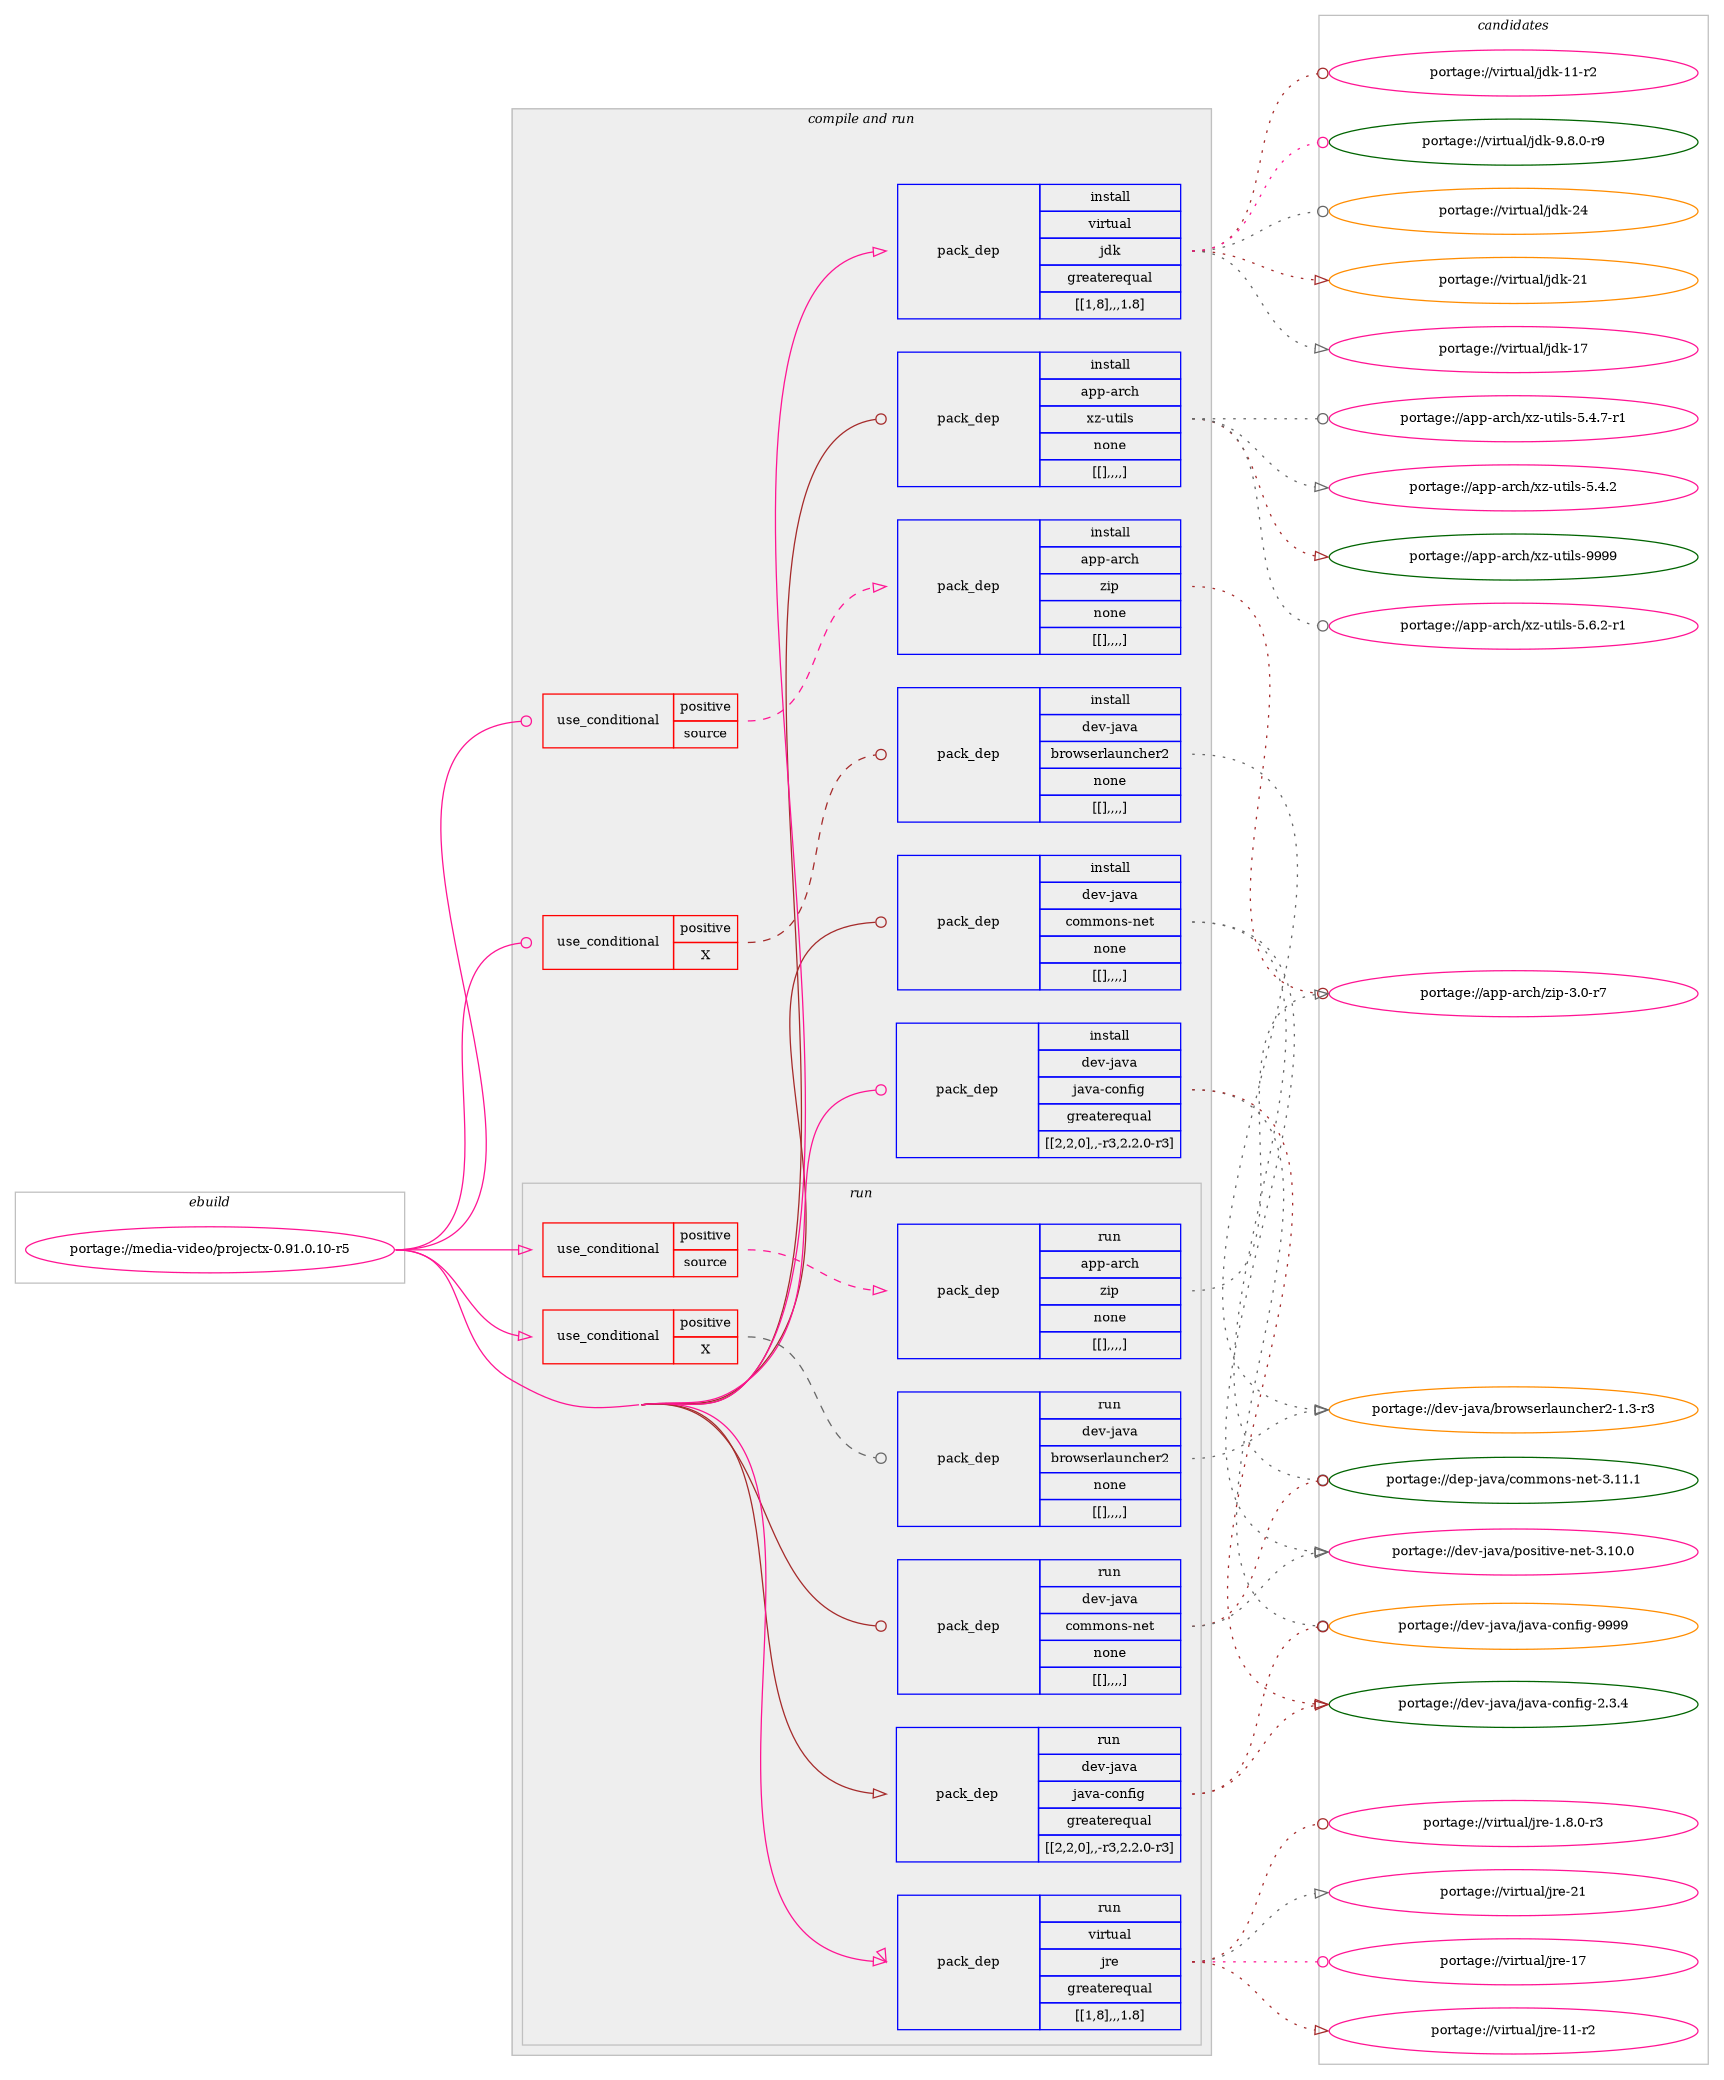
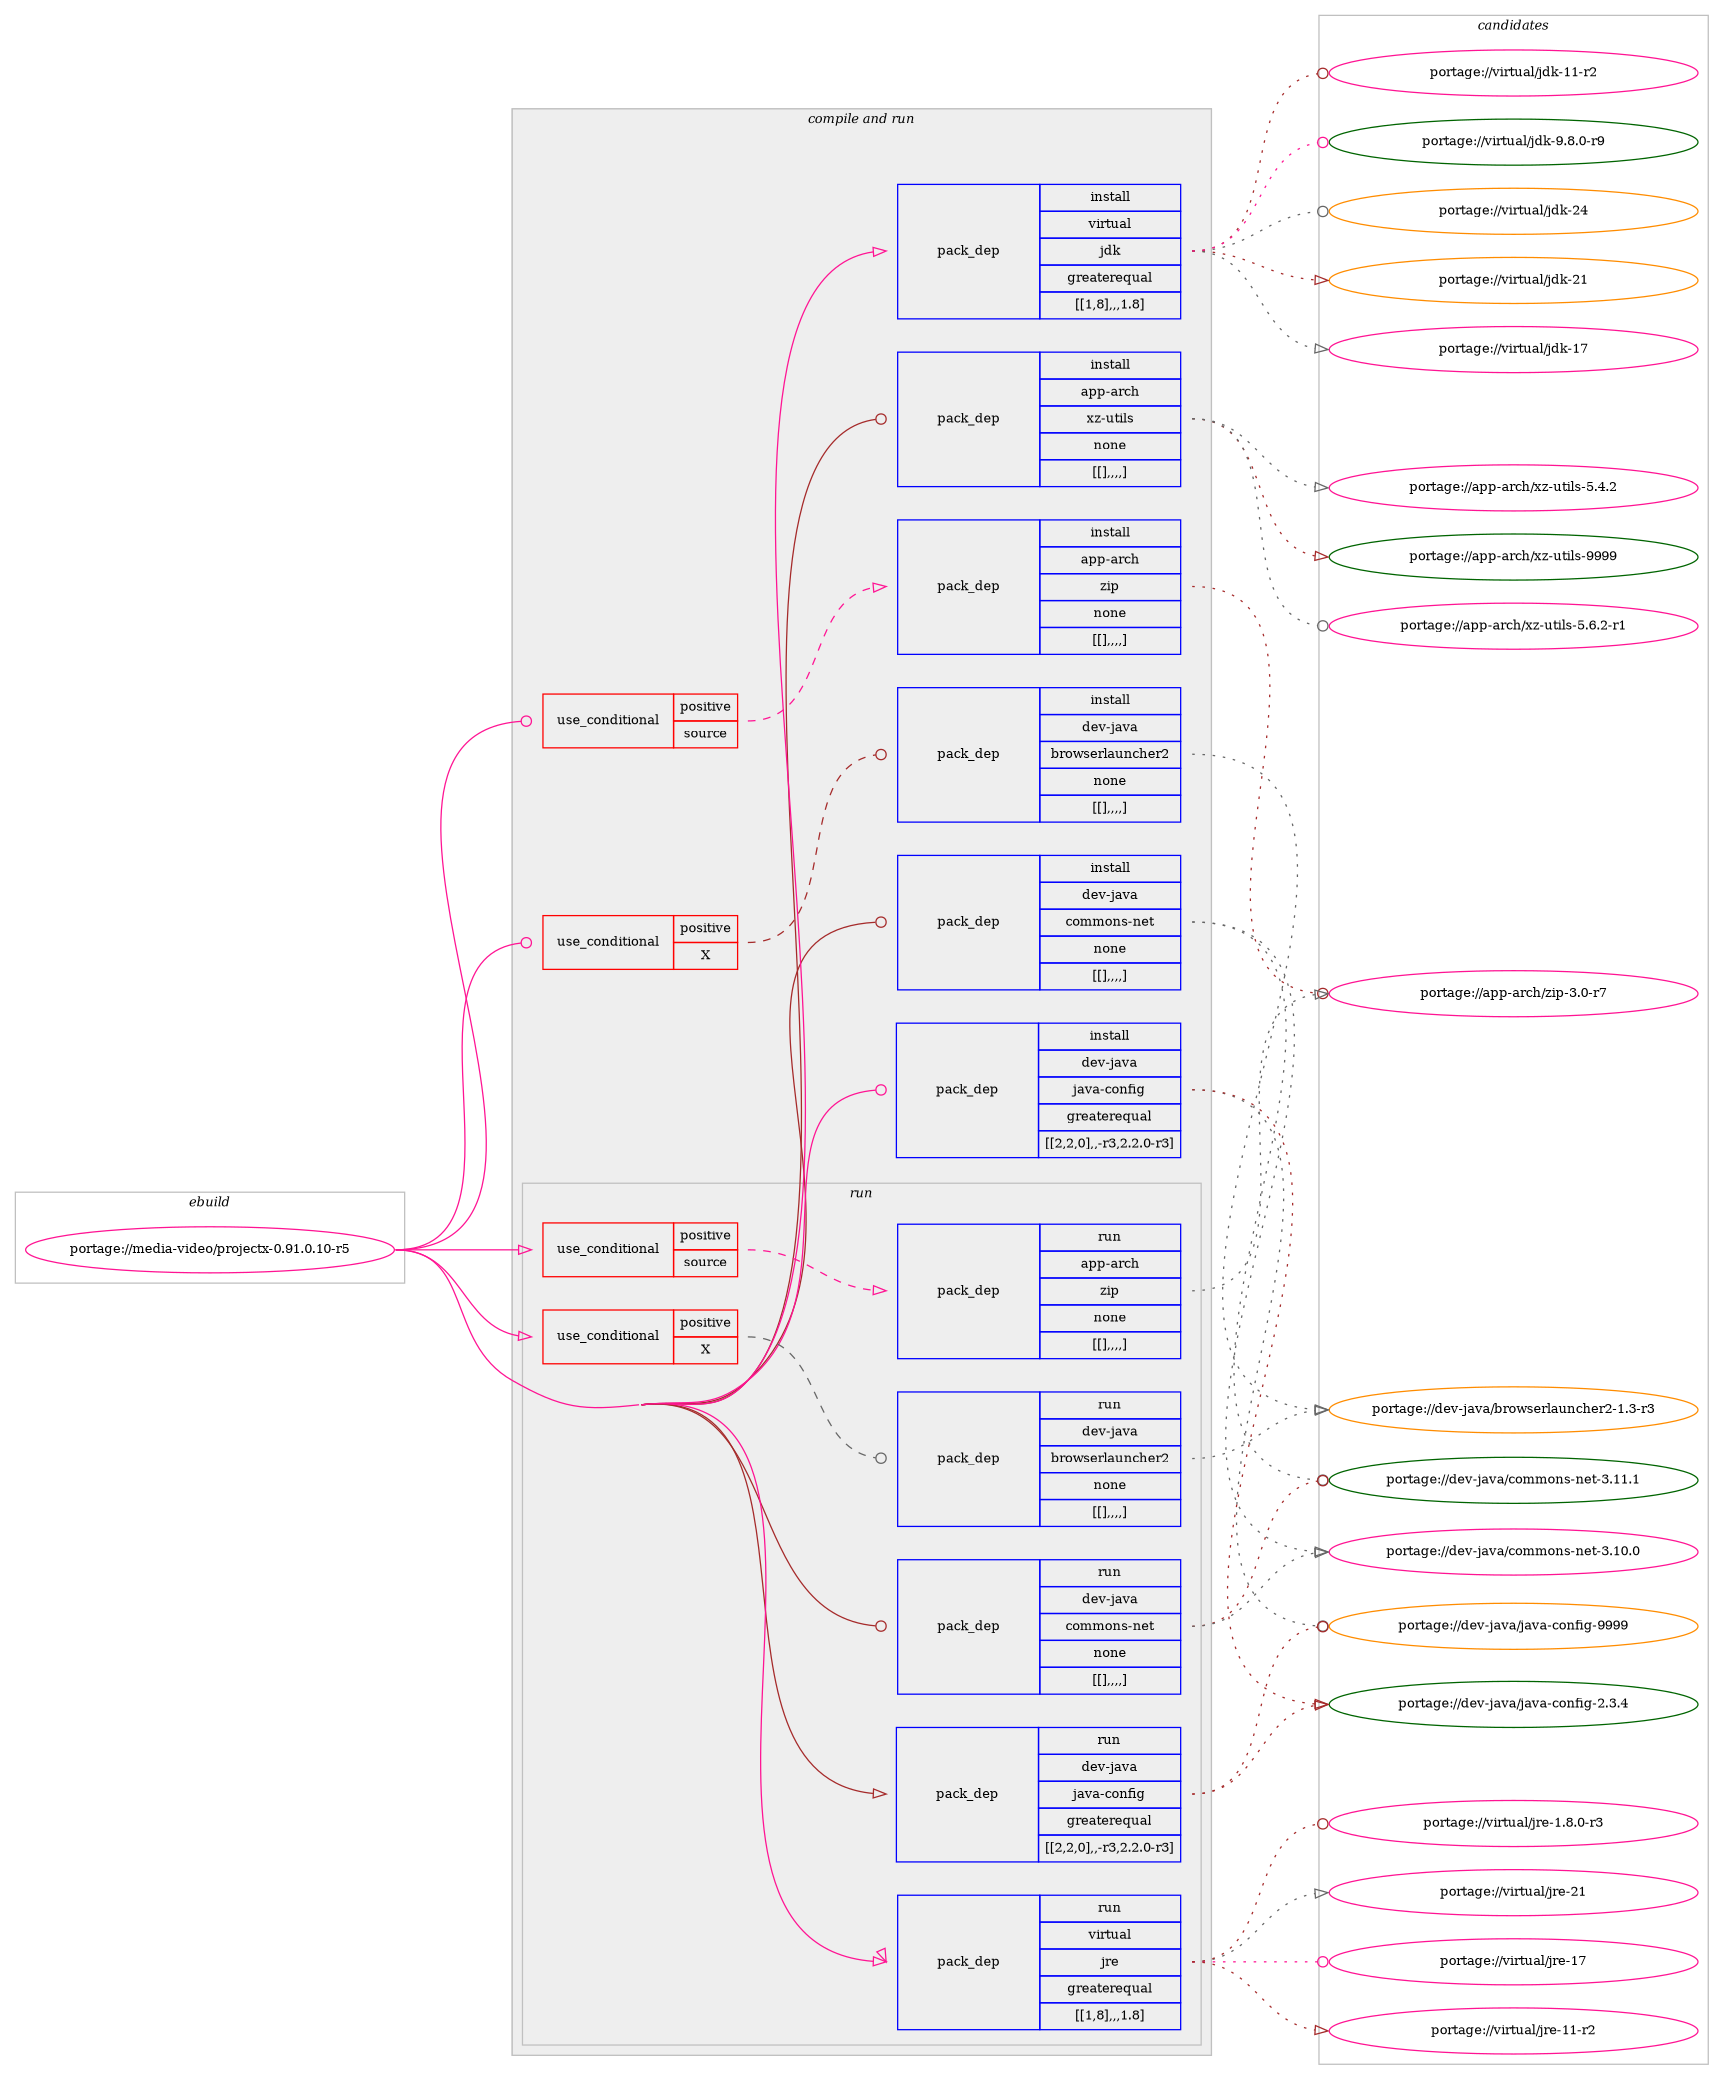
node "portage://app-arch/xz-utils-5.4.7-r1": removed
node "portage://dep-java/commons-net-3.11.1": label "portage://dep-java/commons-net-3.11.1" -> "portage://dev-java/commons-net-3.11.1"
node "portage://dev-java/positive-net-3.10.0": label "portage://dev-java/positive-net-3.10.0" -> "portage://dev-java/commons-net-3.10.0"
